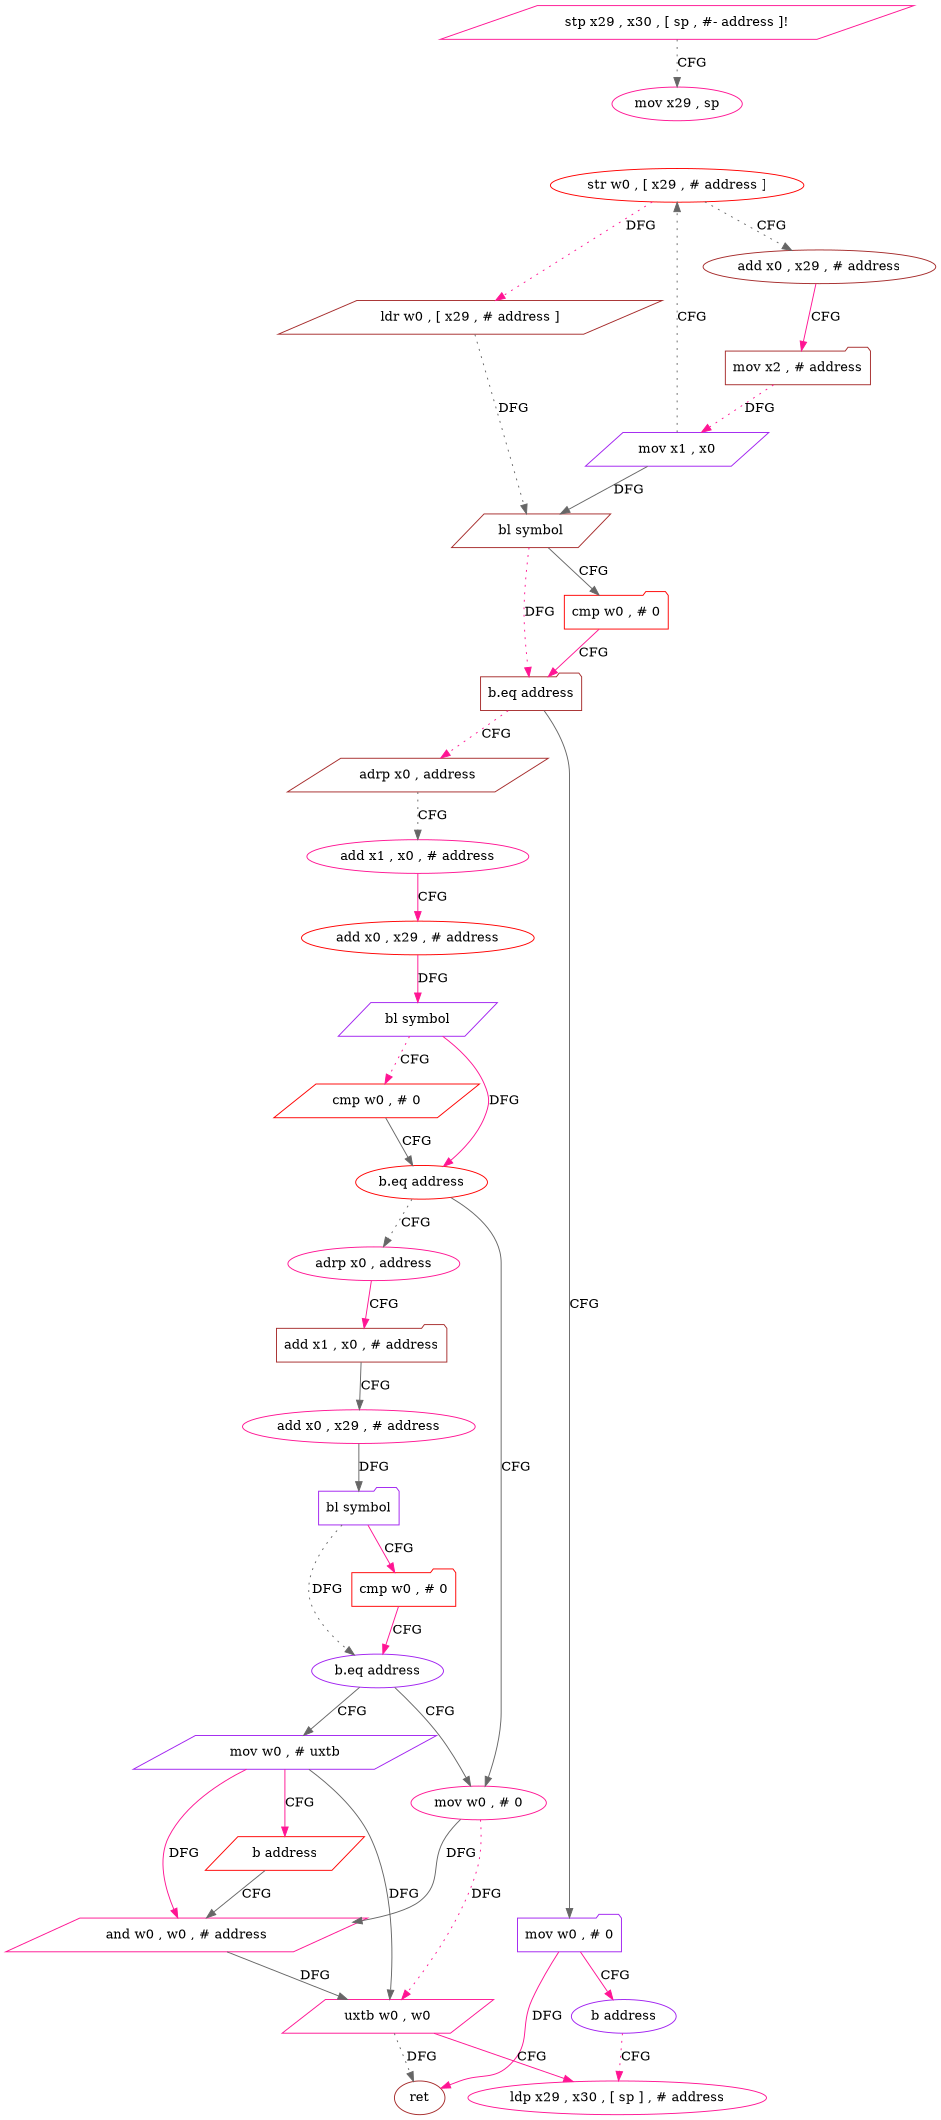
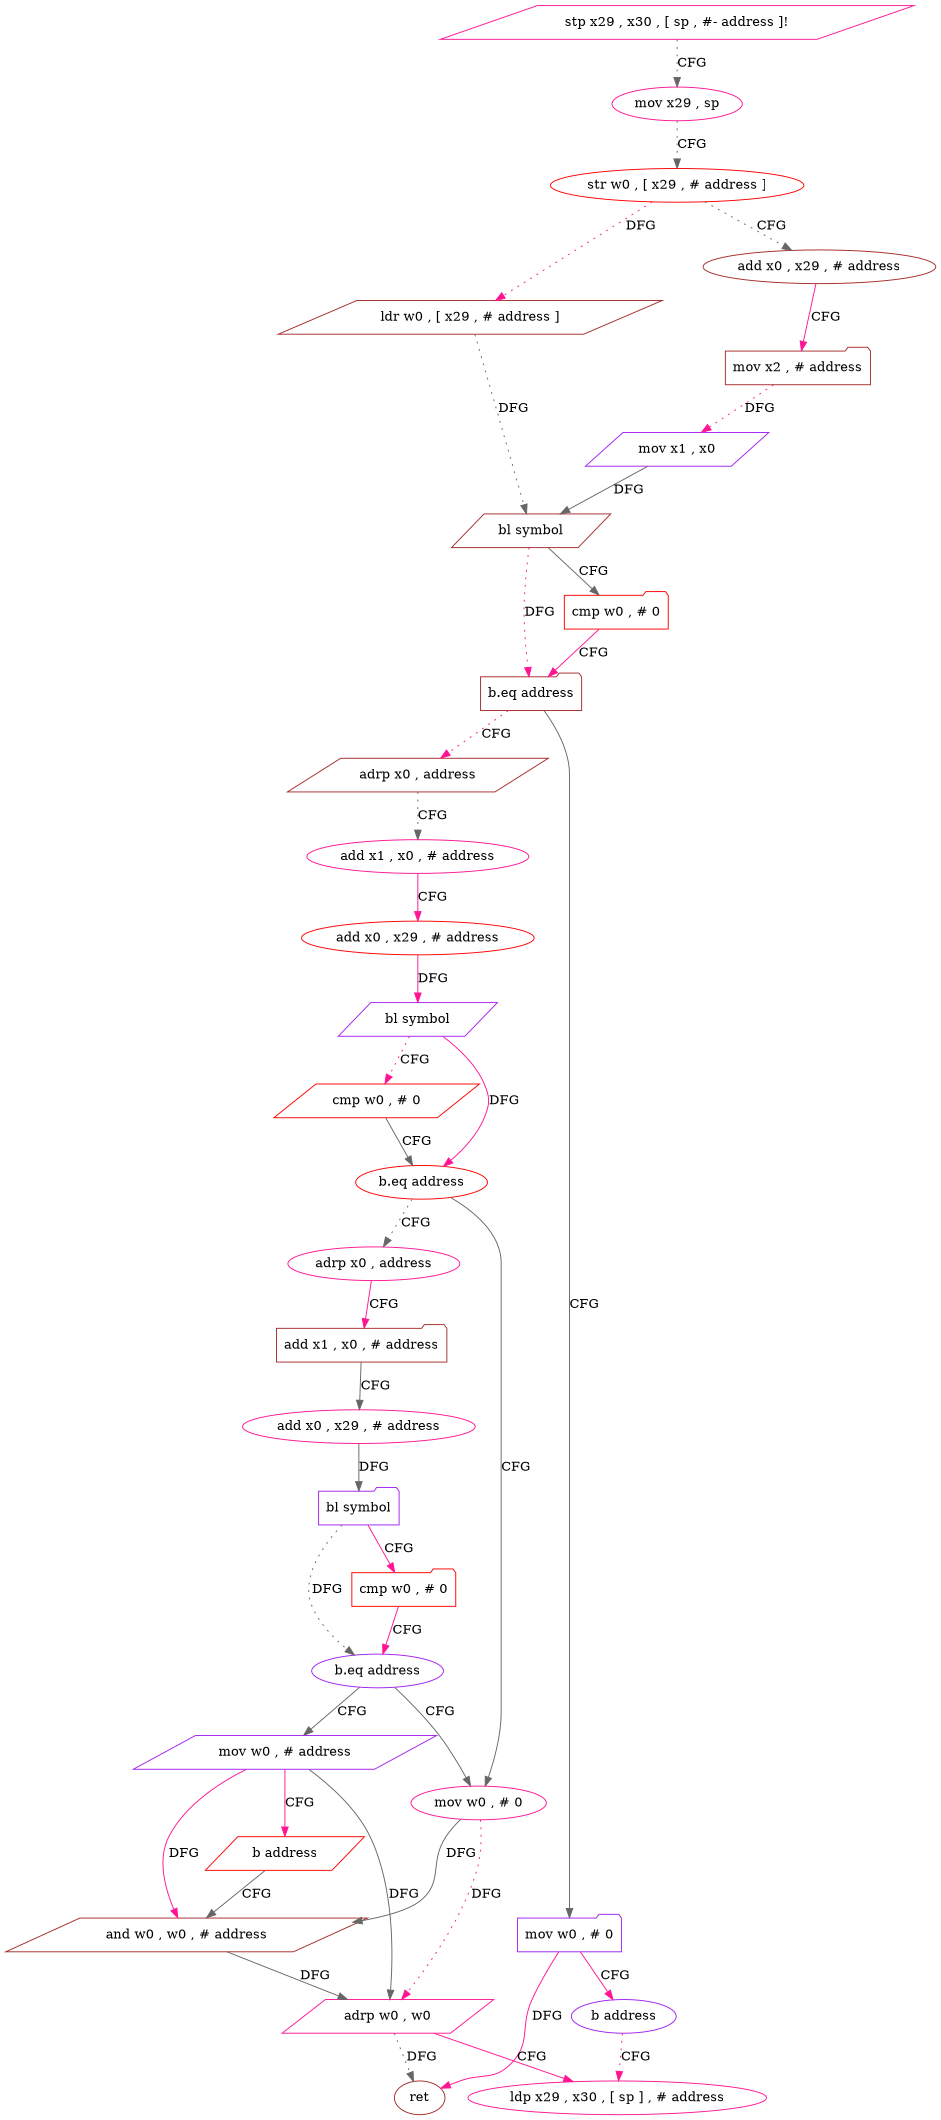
edge "mov x1 , x0" -> "str w0 , [ x29 , # address ]": now "mov x29 , sp" -> "str w0 , [ x29 , # address ]"
node "mov w0 , # uxtb": label "mov w0 , # uxtb" -> "mov w0 , # address"
node "and w0 , w0 , # address": color deeppink -> brown
node "uxtb w0 , w0": label "uxtb w0 , w0" -> "adrp w0 , w0"
